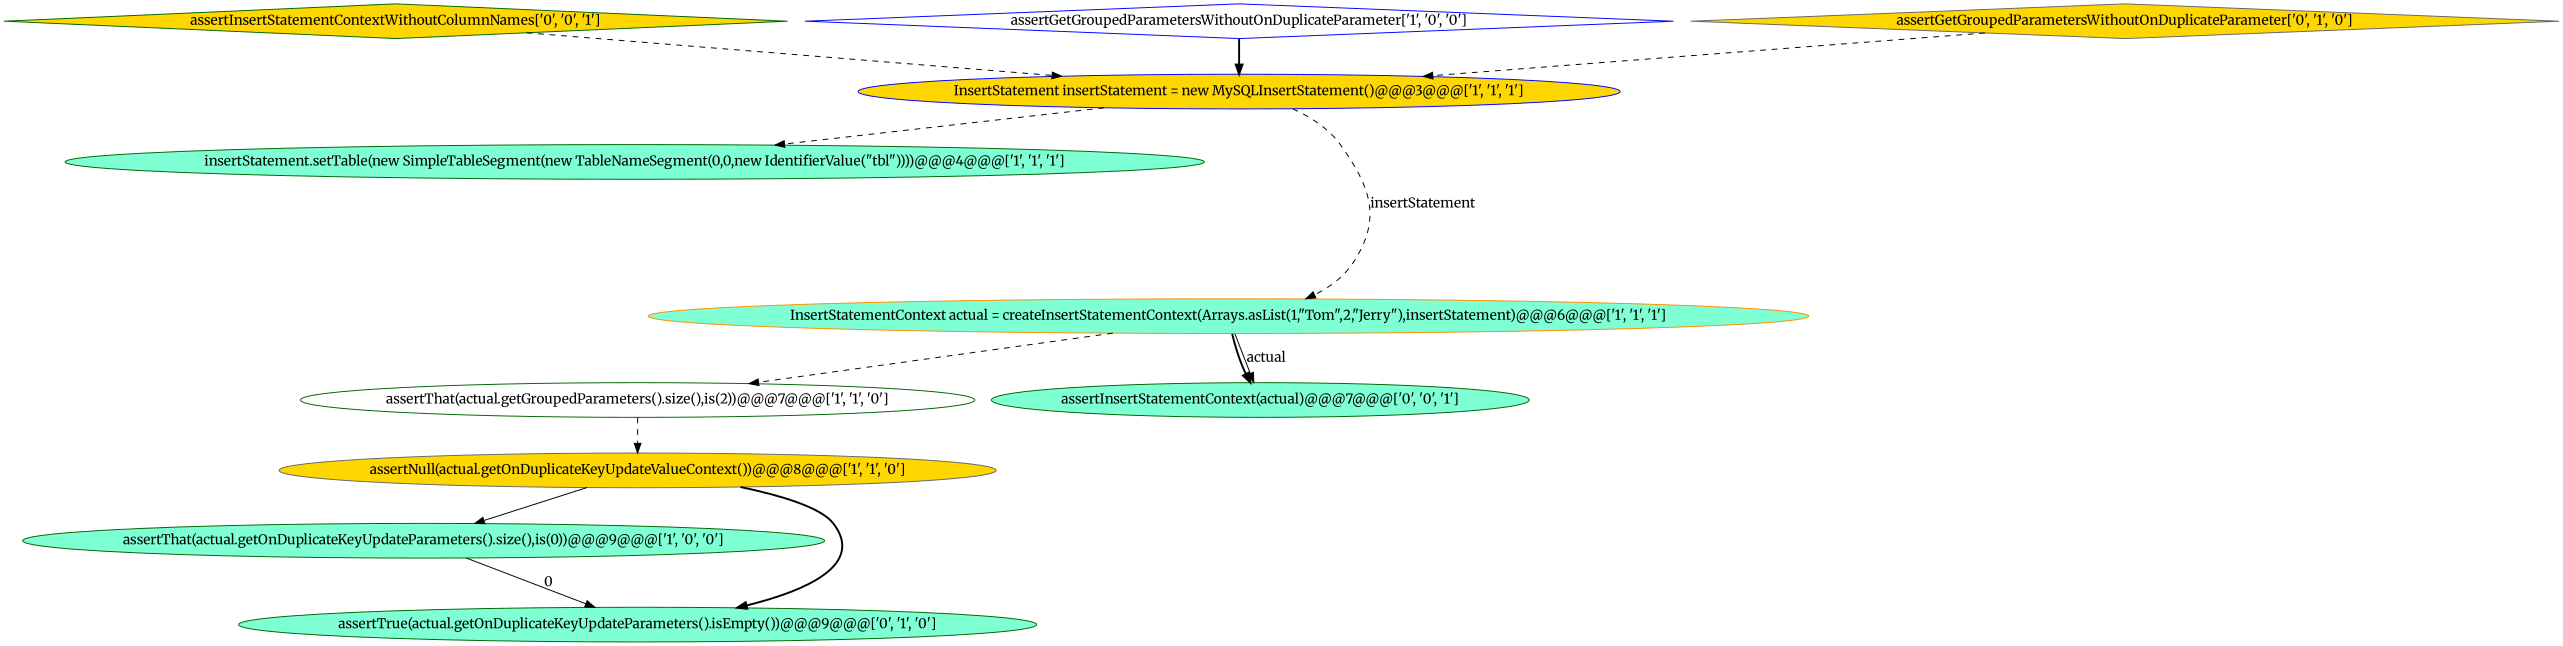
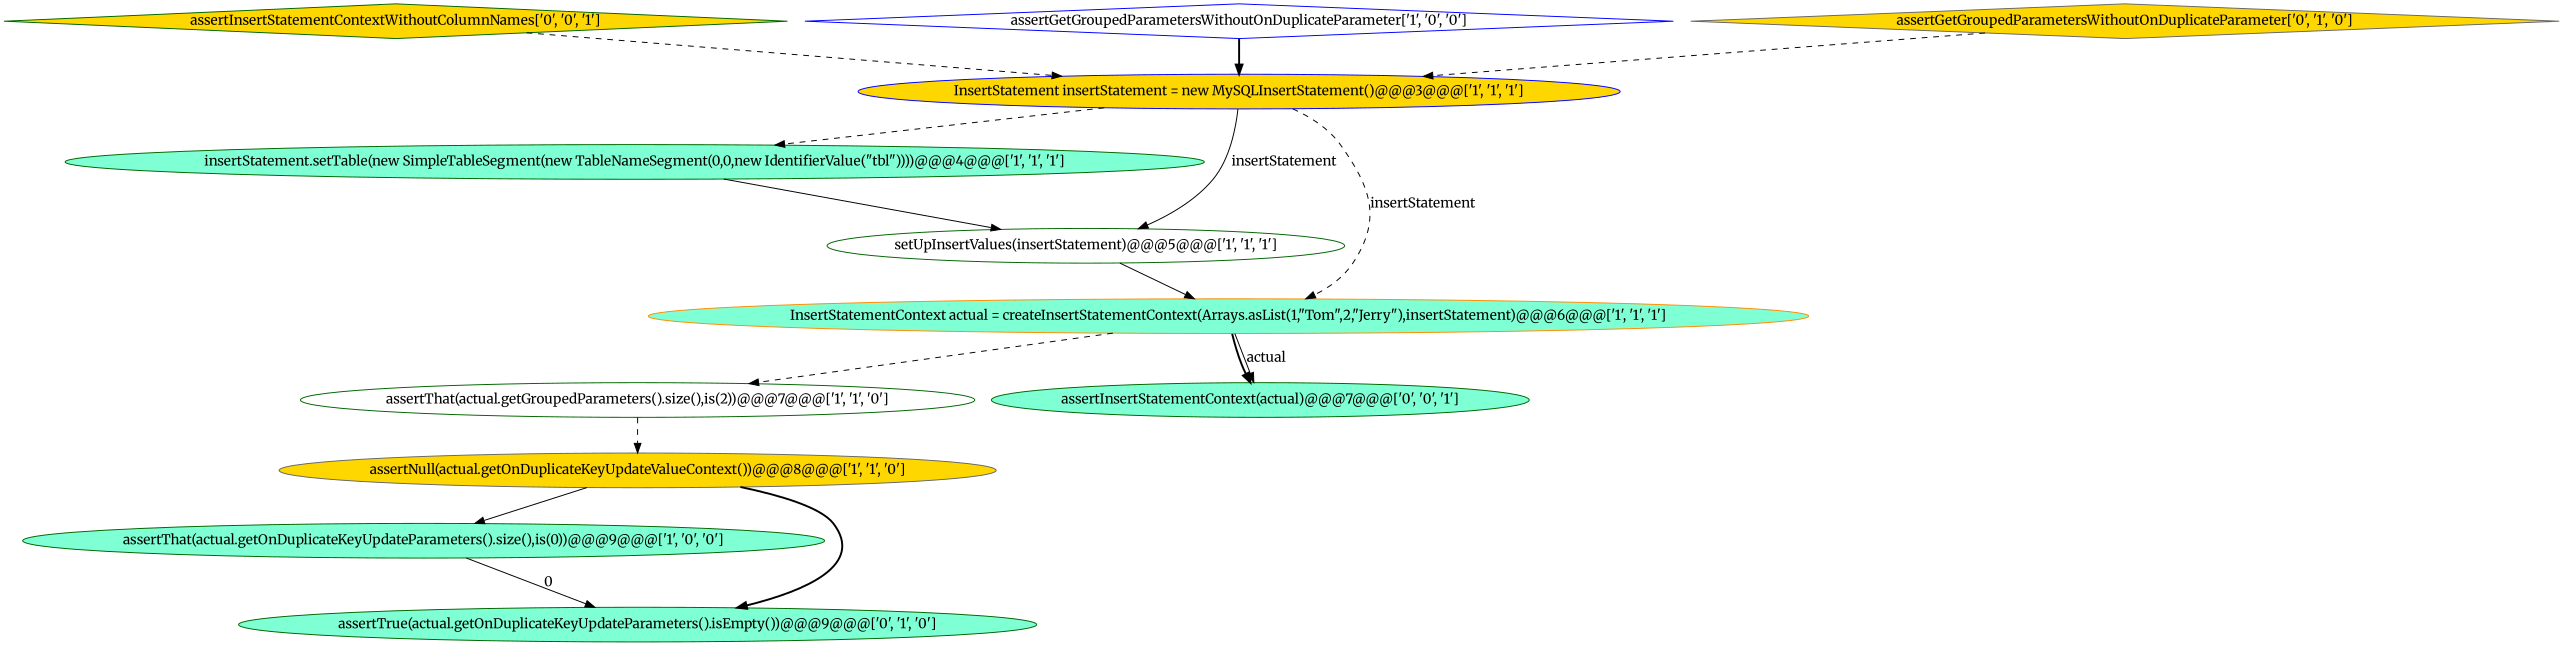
node "setUpInsertValues(insertStatement)@@@5@@@['1', '1', '1']": added
